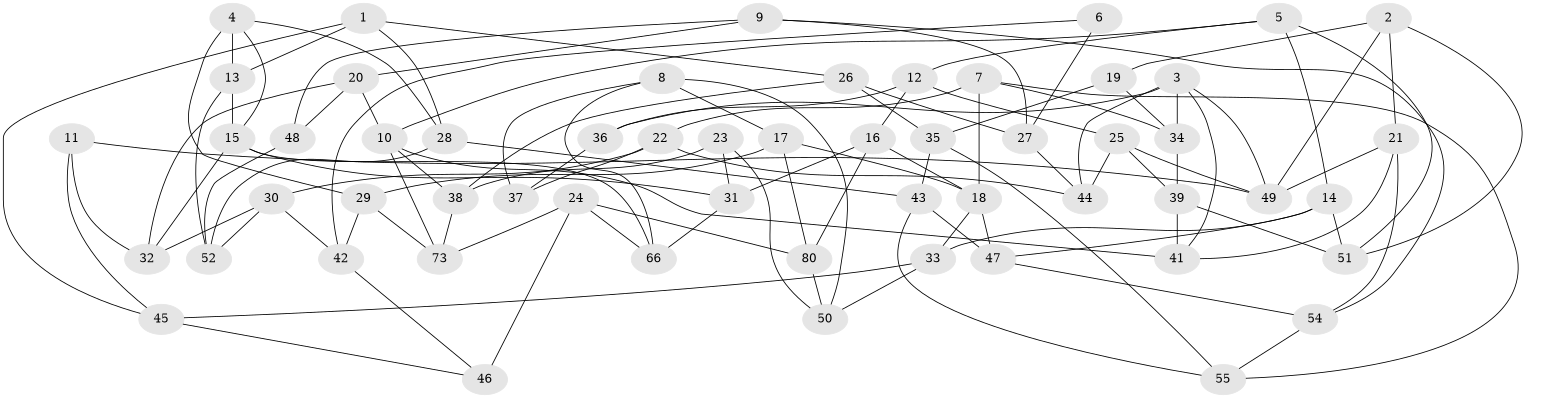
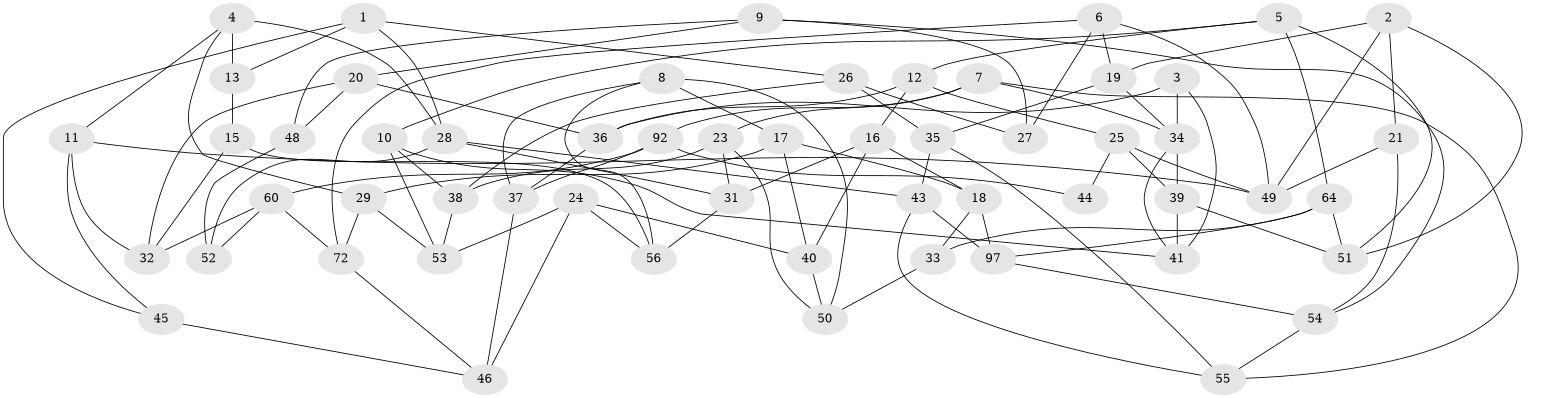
edge "6" -- "19": added
edge "4" -- "15": now "4" -- "11"
edge "20" -- "10": now "20" -- "36"
edge "3" -- "44": removed
edge "3" -- "49": now "6" -- "49"
node "22": label "22" -> "92"
edge "7" -- "18": now "7" -- "23"
edge "13" -- "52": removed
edge "27" -- "44": removed
edge "15" -- "31": now "28" -- "31"
node "30": label "30" -> "60"
node "14": label "14" -> "64"
edge "21" -- "41": now "34" -- "41"
node "42": label "42" -> "72"
node "73": label "73" -> "53"
node "66": label "66" -> "56"
node "80": label "80" -> "40"
node "47": label "47" -> "97"
edge "37" -- "46": added
edge "33" -- "45": removed
